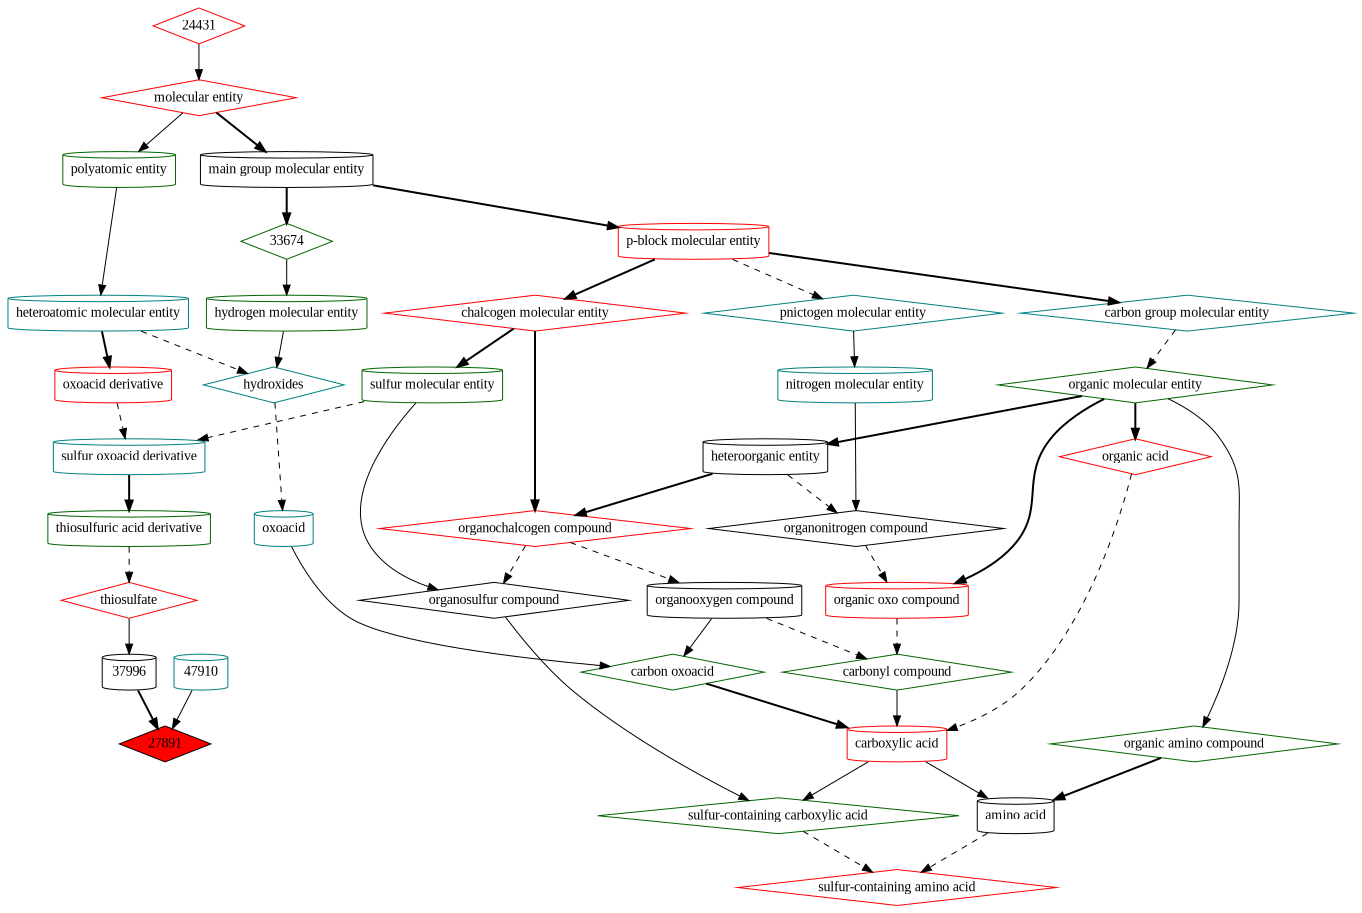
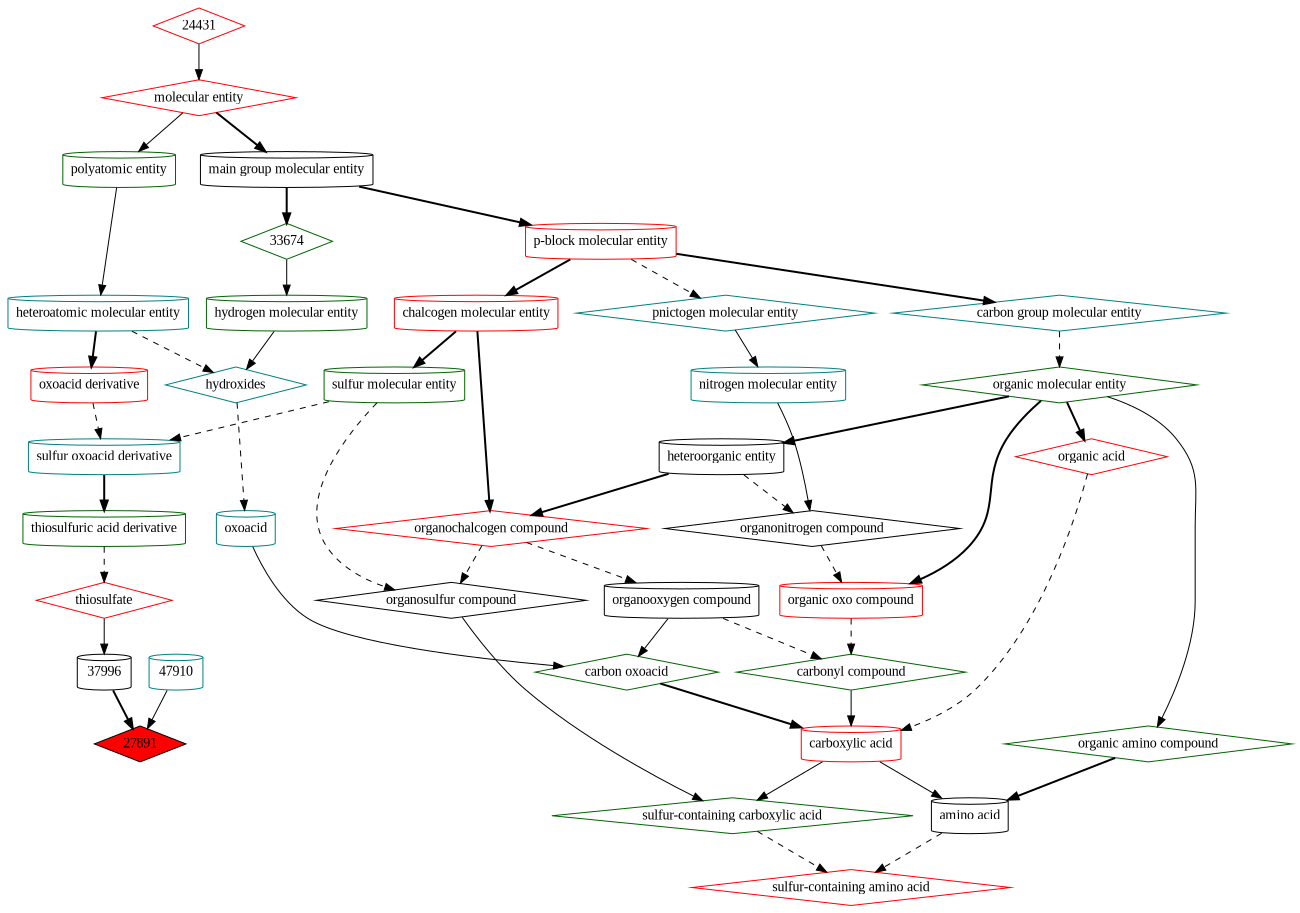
node "chalcogen molecular entity": shape diamond -> cylinder
edge "sulfur molecular entity" -> "organosulfur compound": style solid -> dashed
